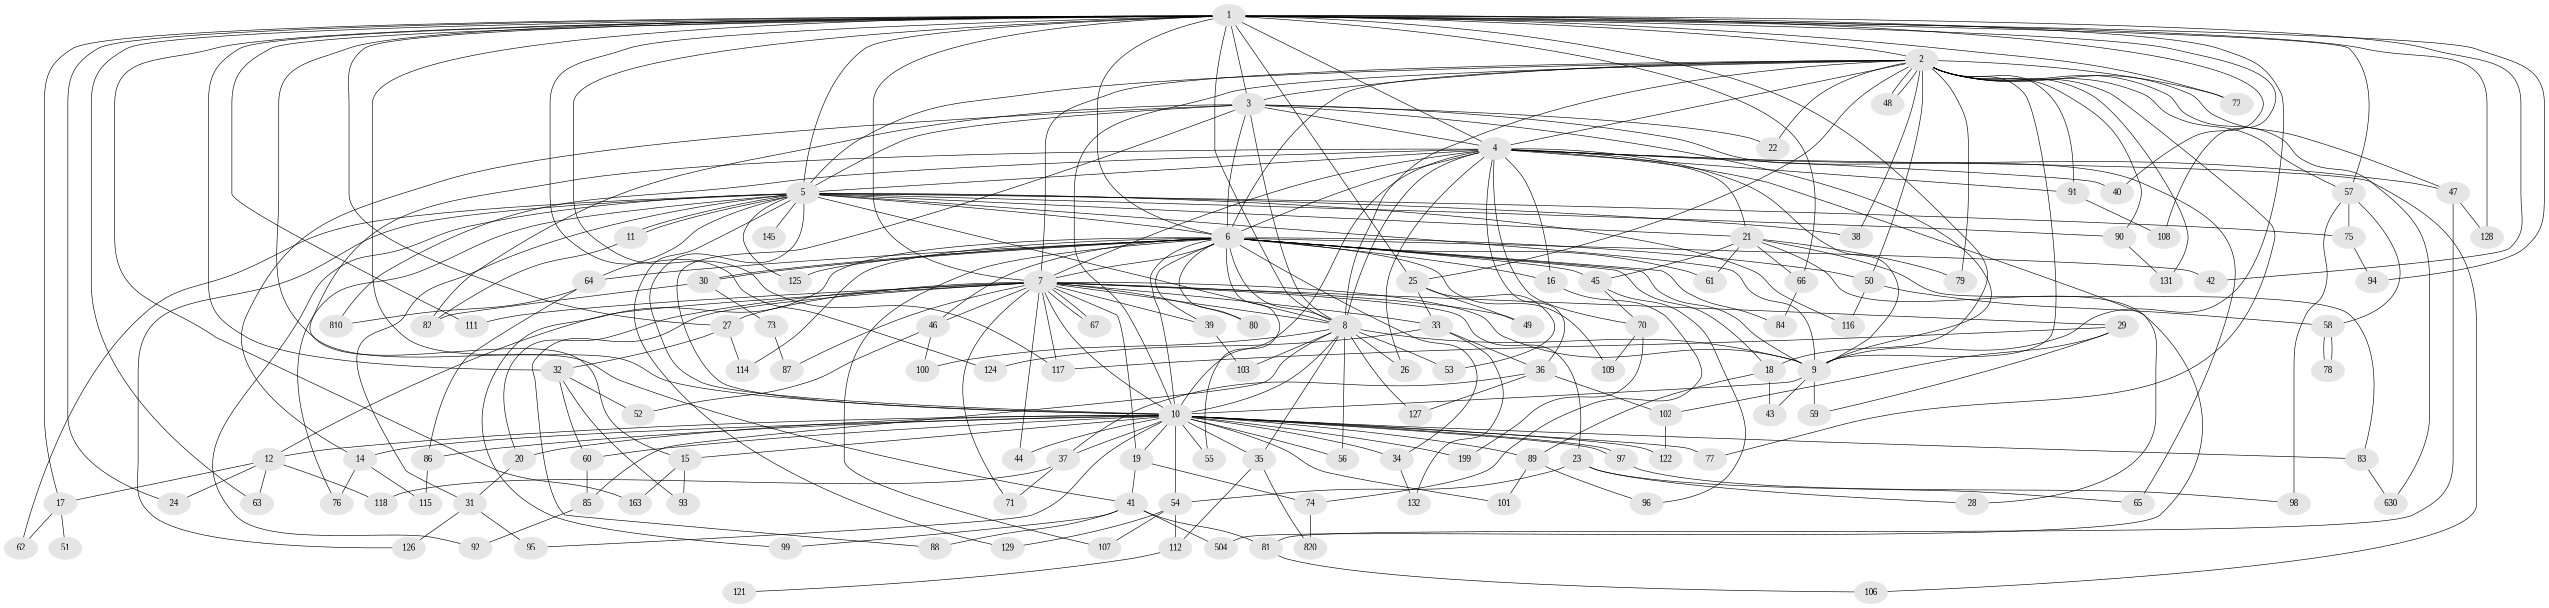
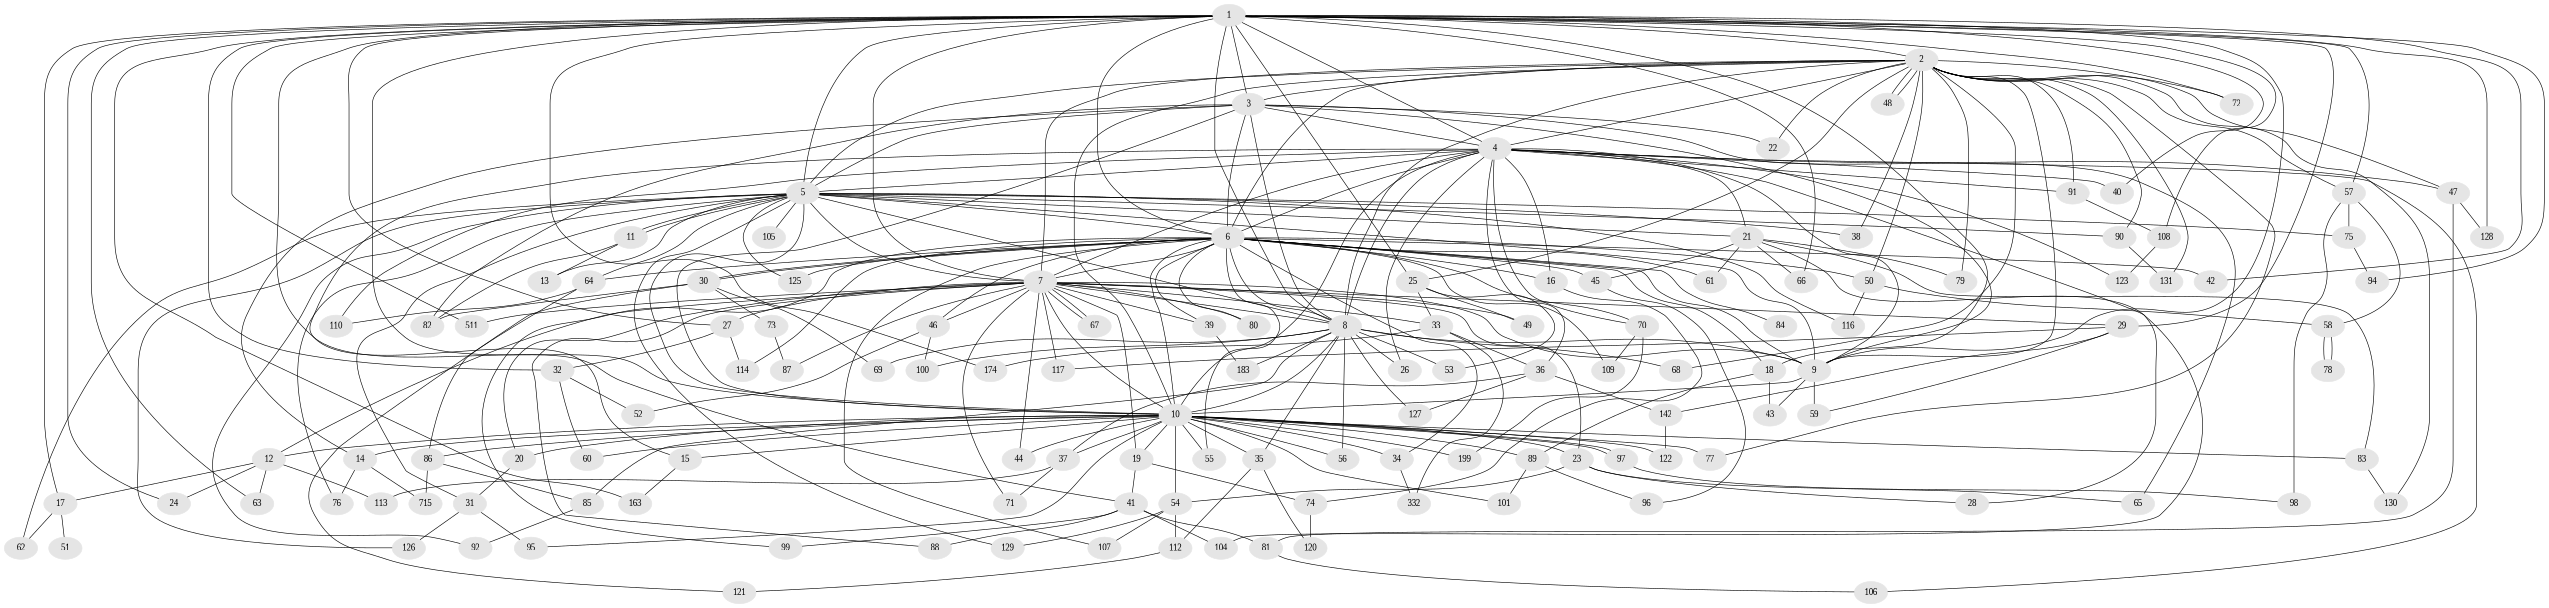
edge "1" -- "117": now "1" -- "29"
node "145": label "145" -> "105"
edge "5" -- "7": added
node "13": added
node "123": added
edge "66" -- "84": removed
edge "45" -- "70": now "6" -- "70"
node "810": label "810" -> "110"
node "111": label "111" -> "511"
node "69": added
node "124": label "124" -> "174"
node "103": label "103" -> "183"
node "68": added
node "102": label "102" -> "142"
edge "10" -- "23": added
edge "60" -- "85": now "86" -- "85"
edge "30" -- "121": added
node "118": label "118" -> "113"
node "115": label "115" -> "715"
node "93": removed
node "132": label "132" -> "332"
node "630": label "630" -> "130"
node "504": label "504" -> "104"
node "820": label "820" -> "120"
